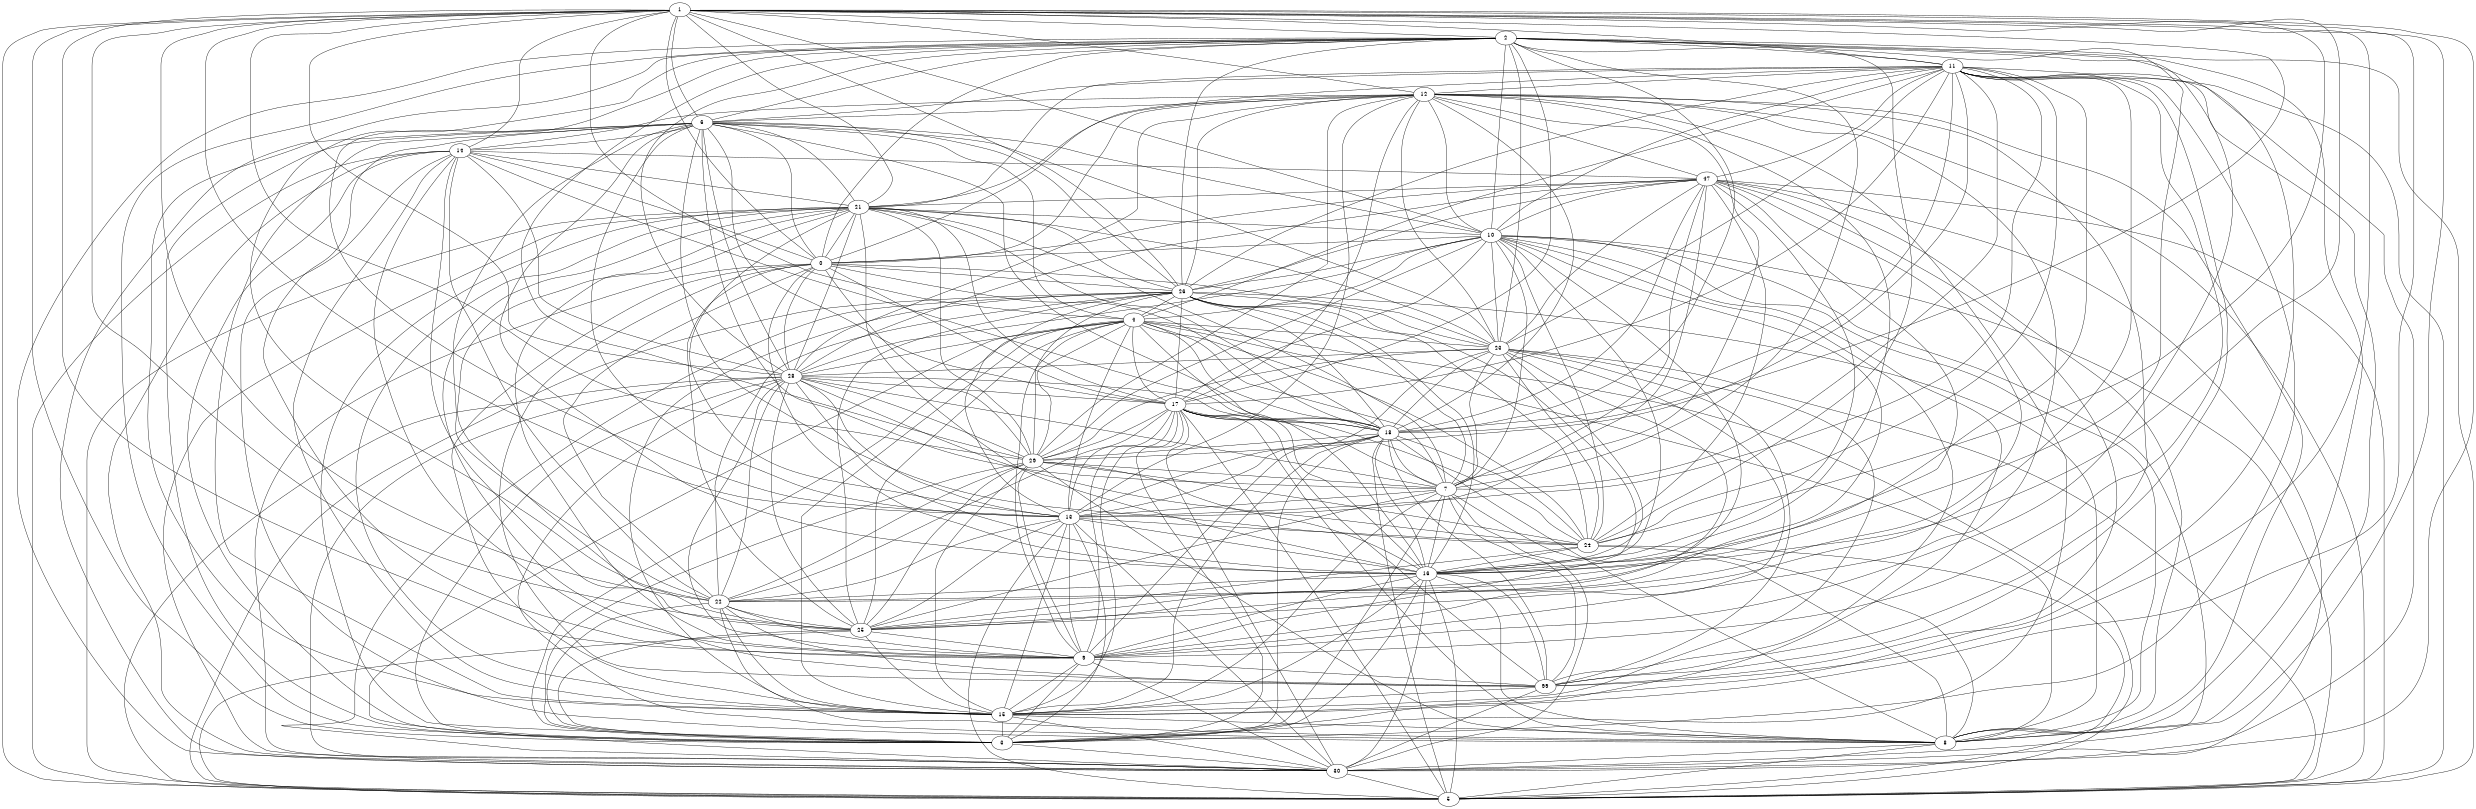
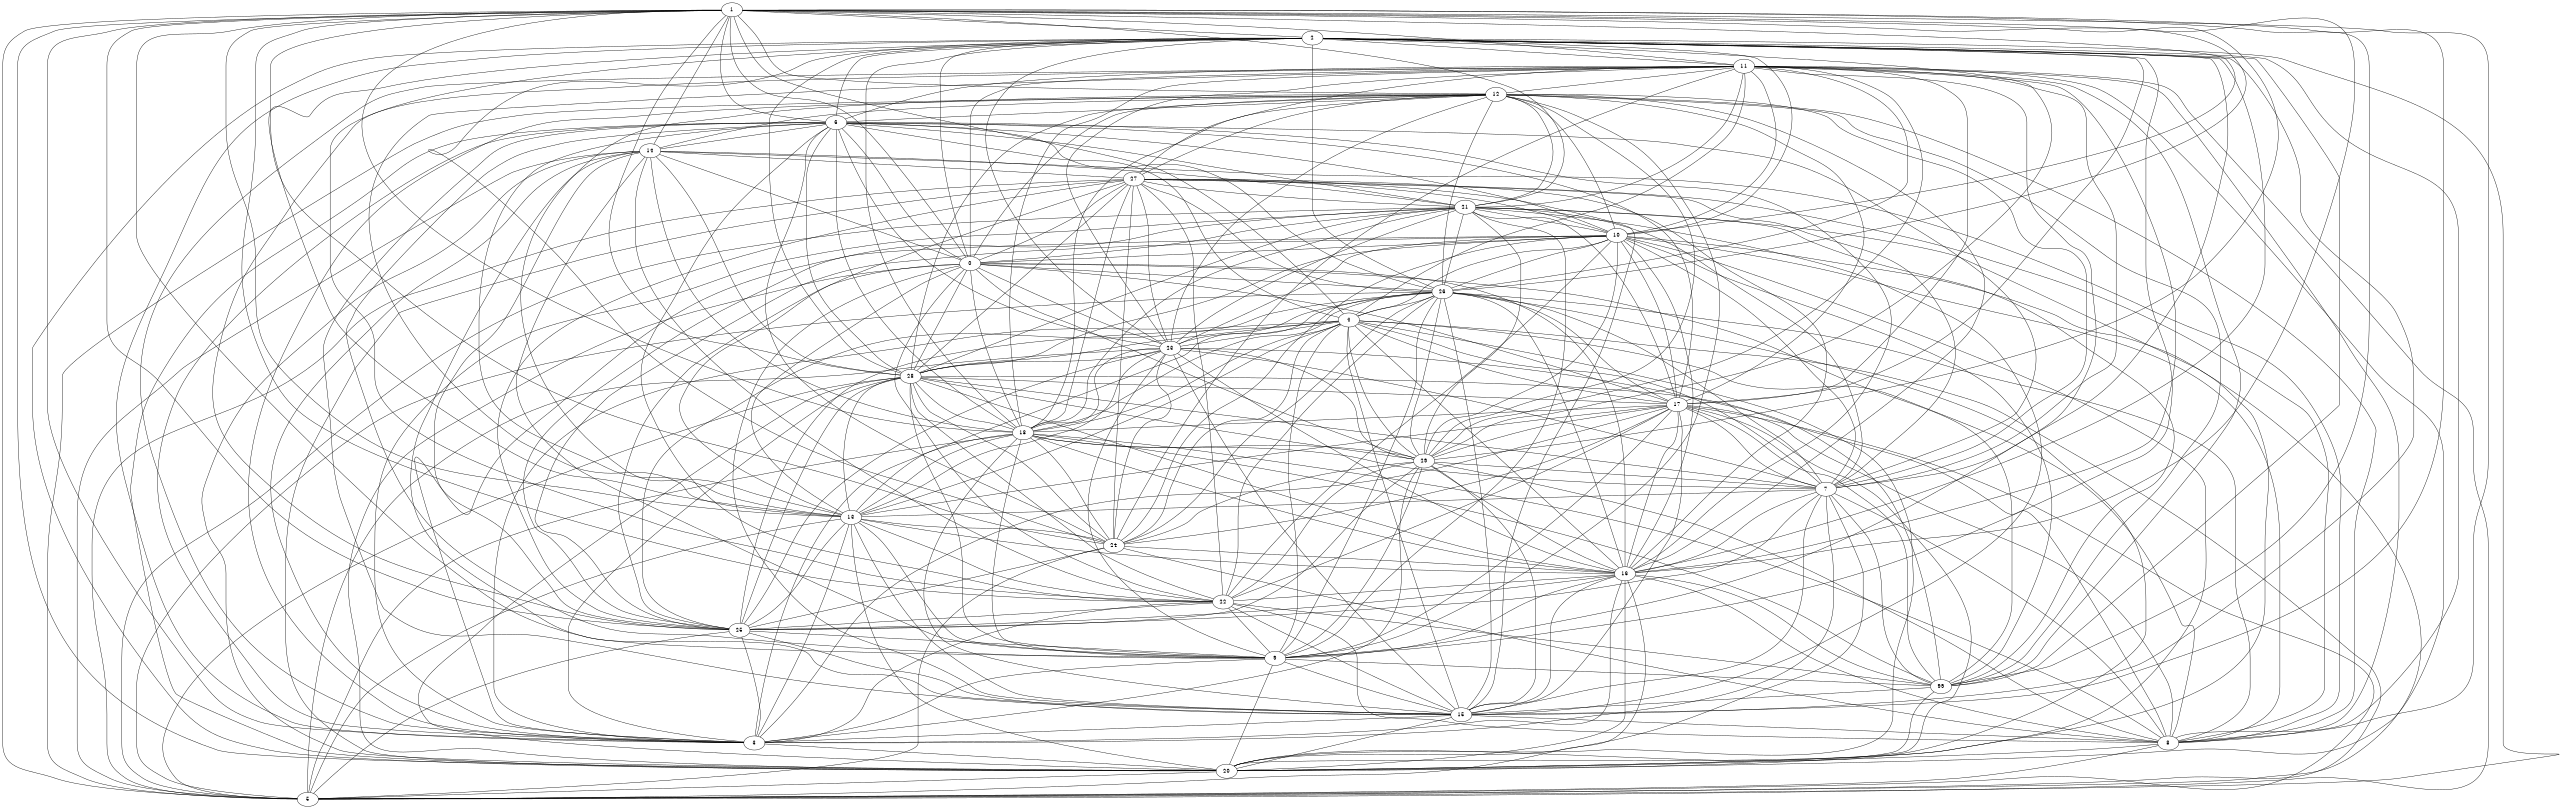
node "47": label "47" -> "27"
edge "21" -- "13": now "0" -- "13"
edge "21" -- "16": now "25" -- "16"
node "30": label "30" -> "20"
